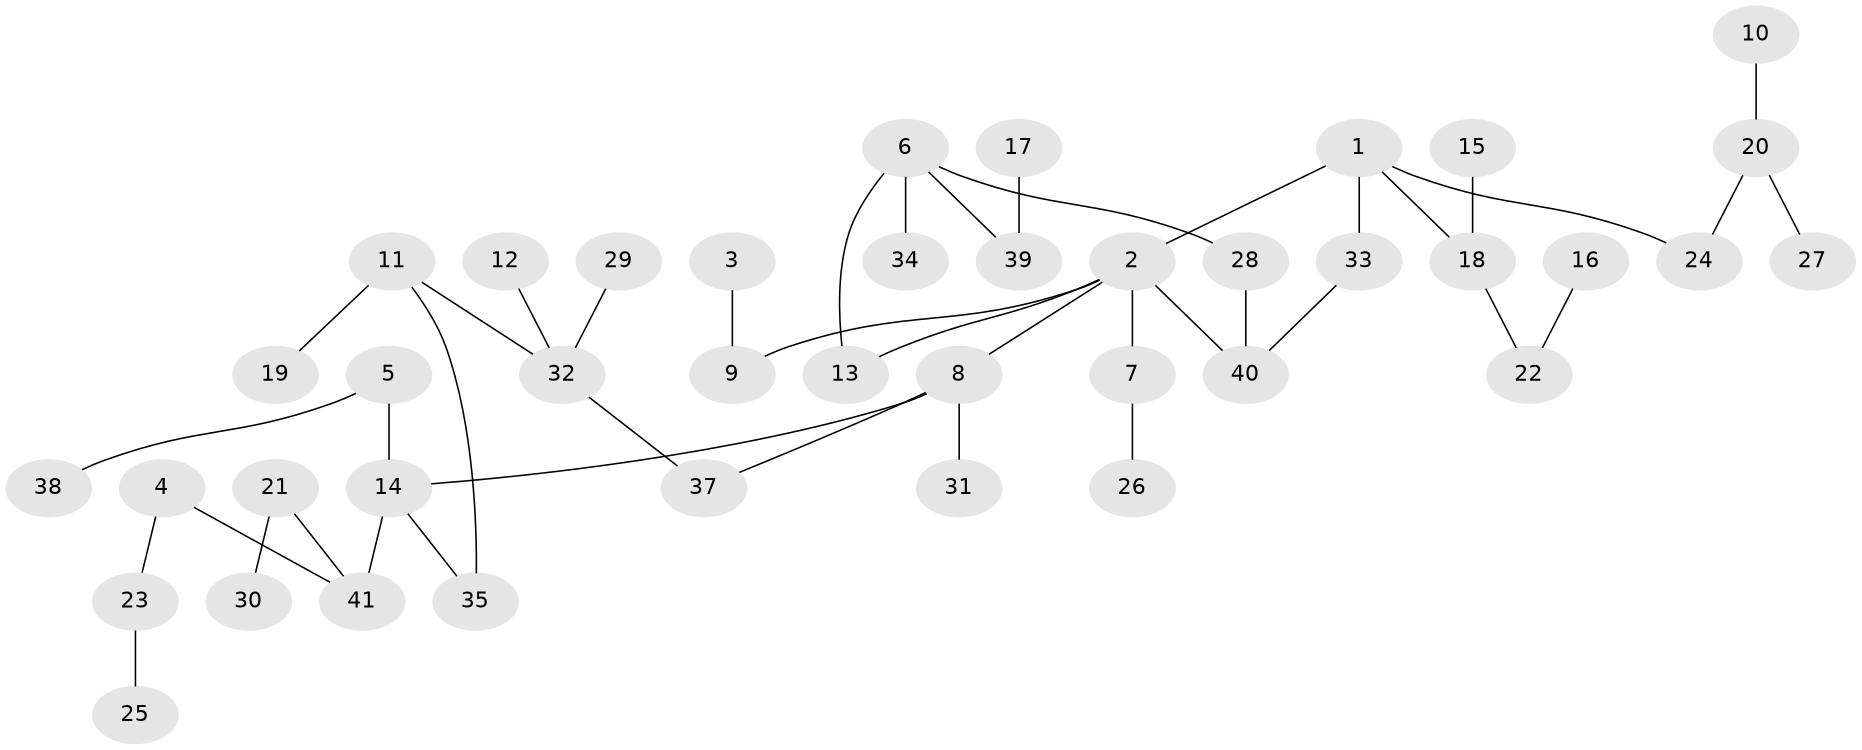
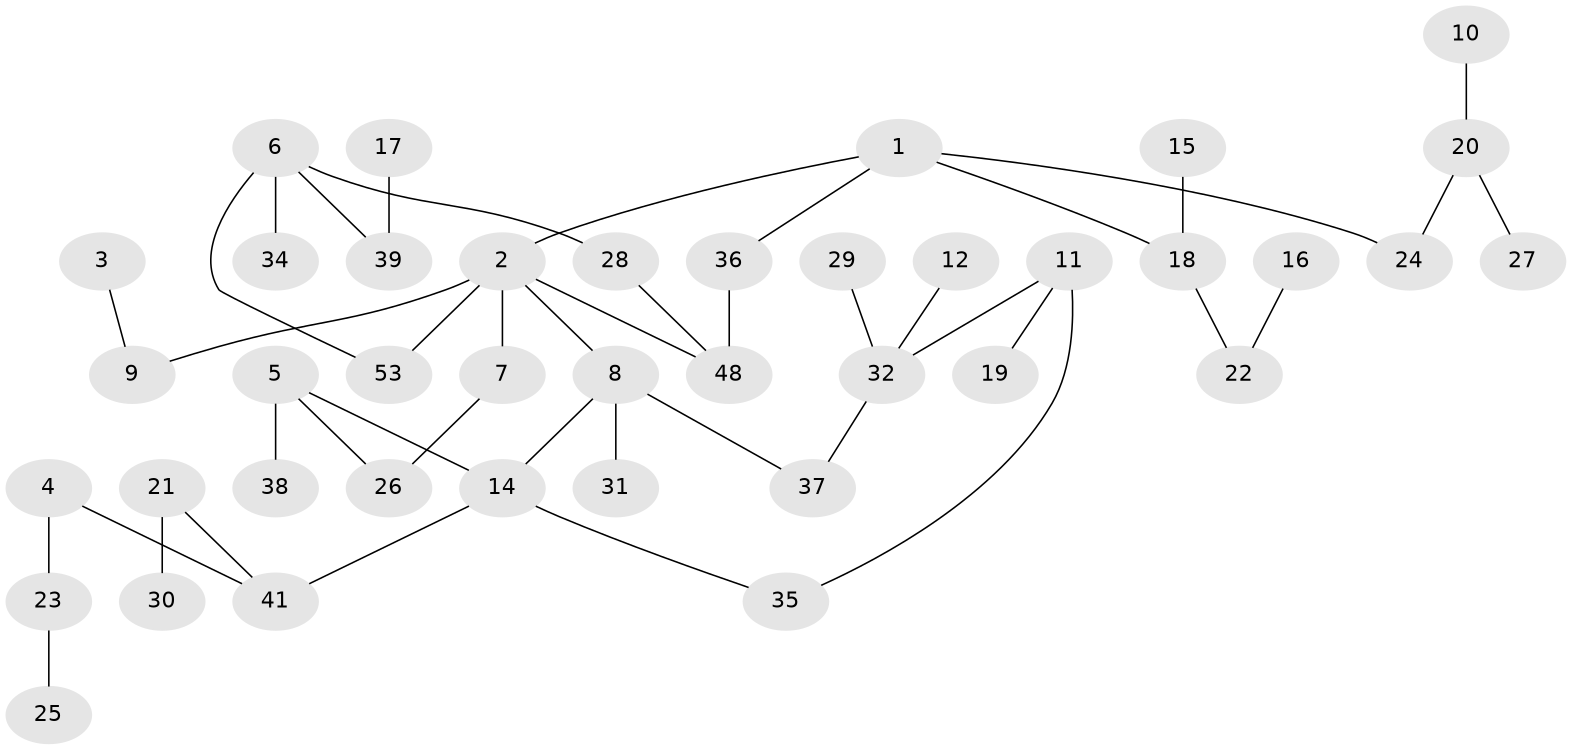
node "33": label "33" -> "36"
node "13": label "13" -> "53"
node "40": label "40" -> "48"
edge "5" -- "26": added
